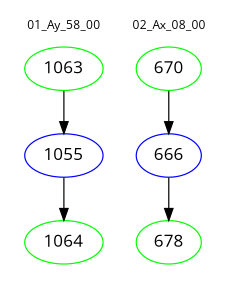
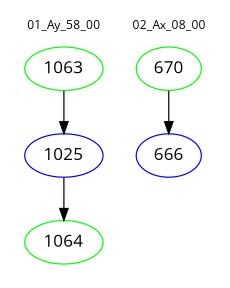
node "1055": label "1055" -> "1025"
node "678": removed
